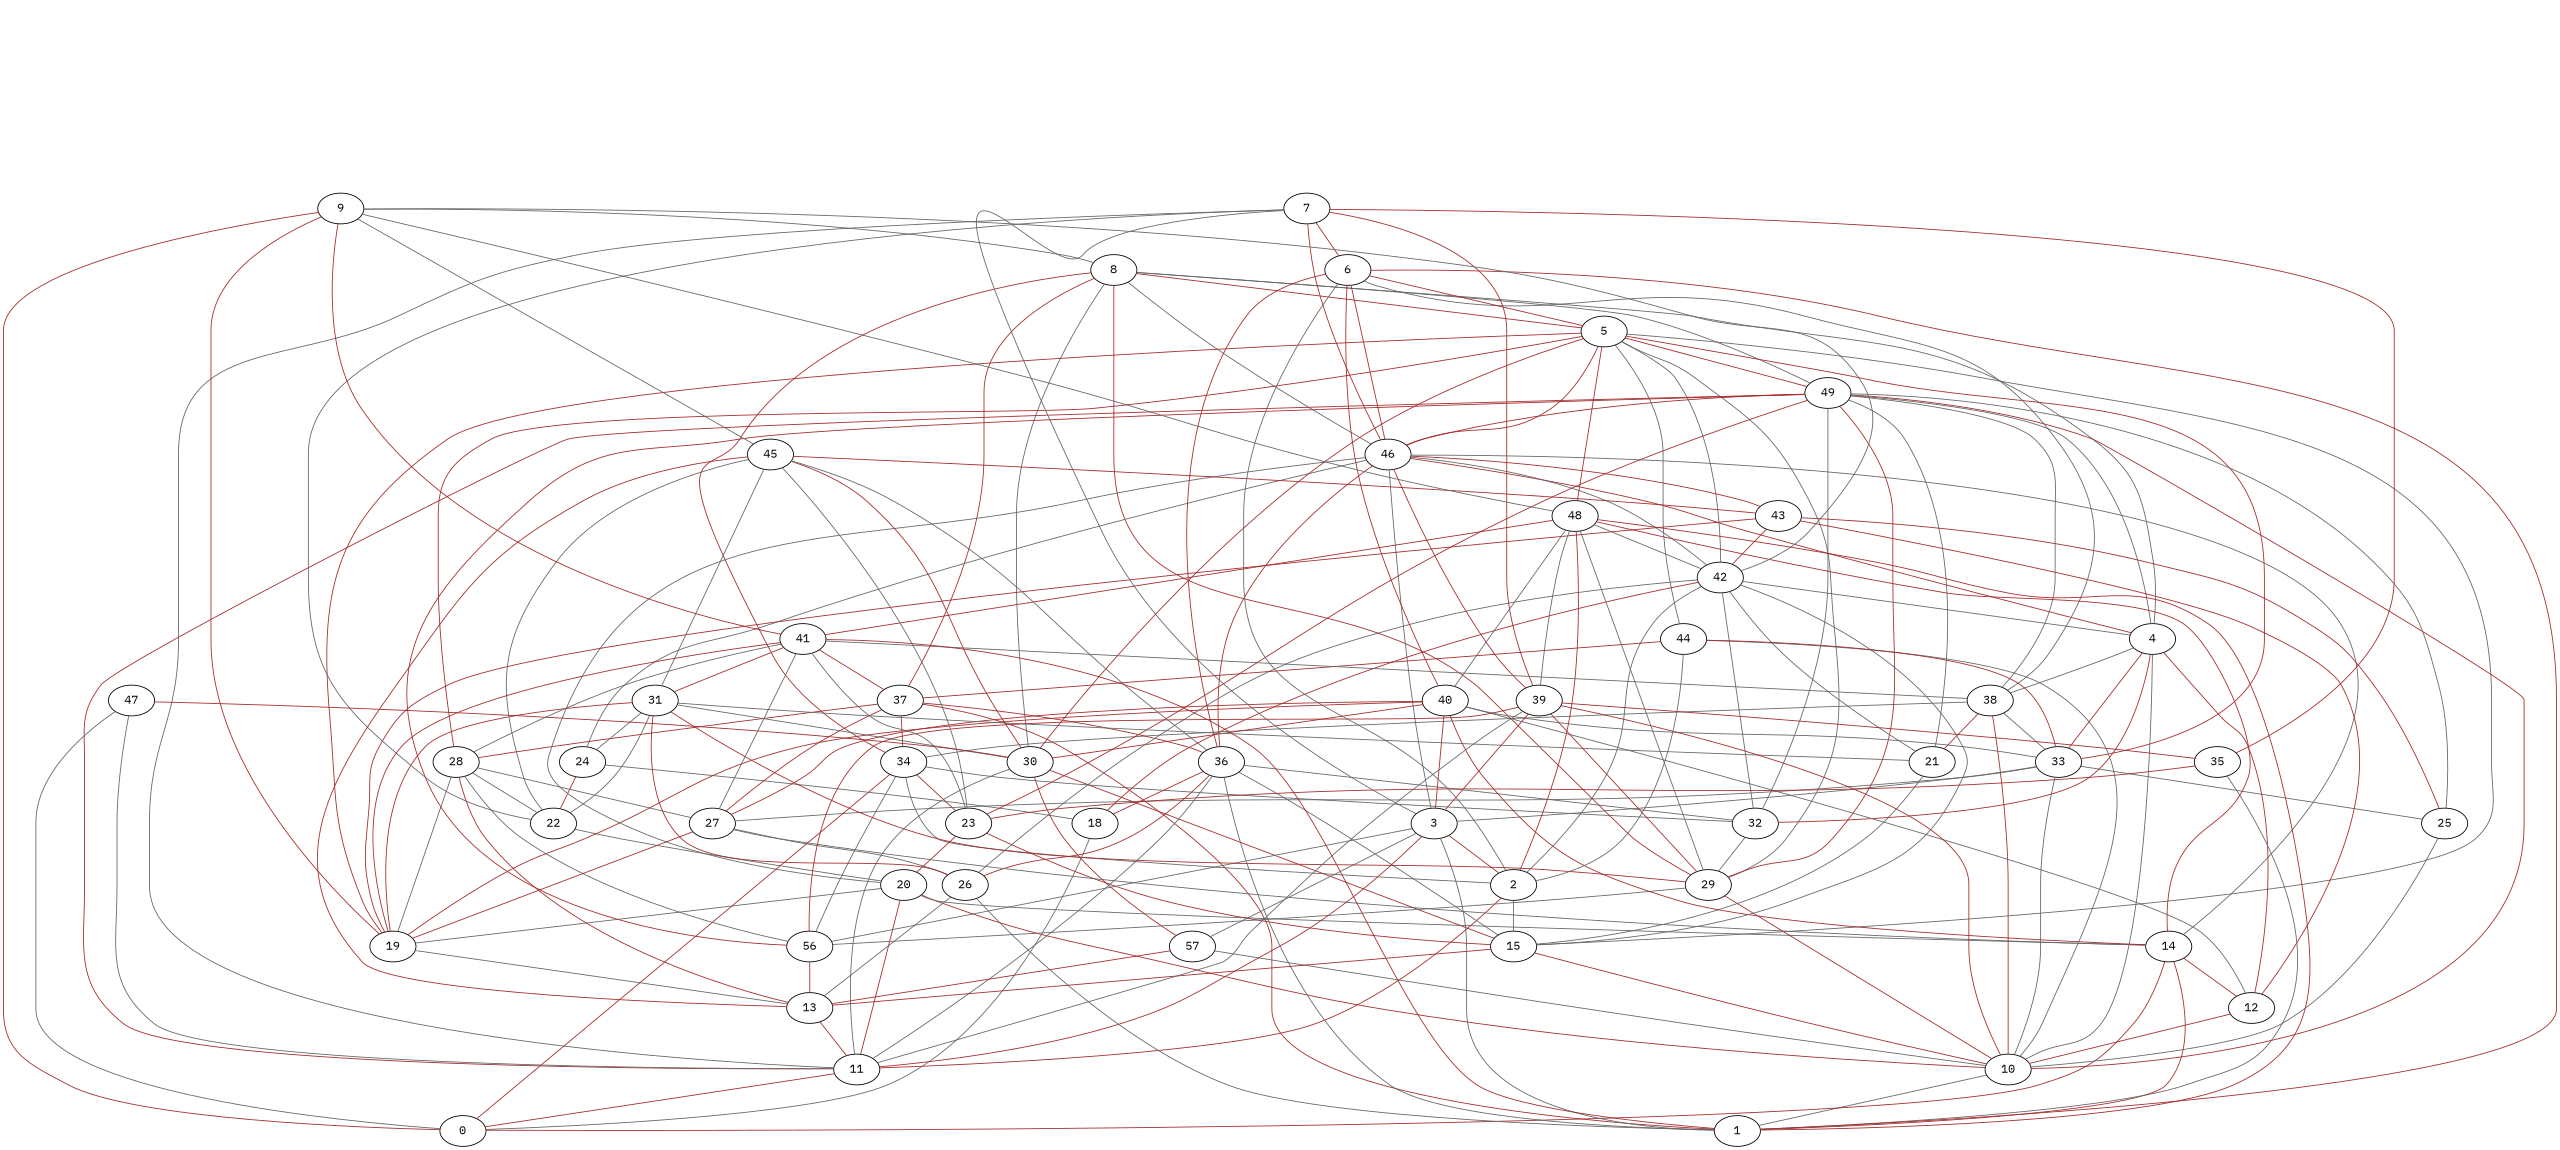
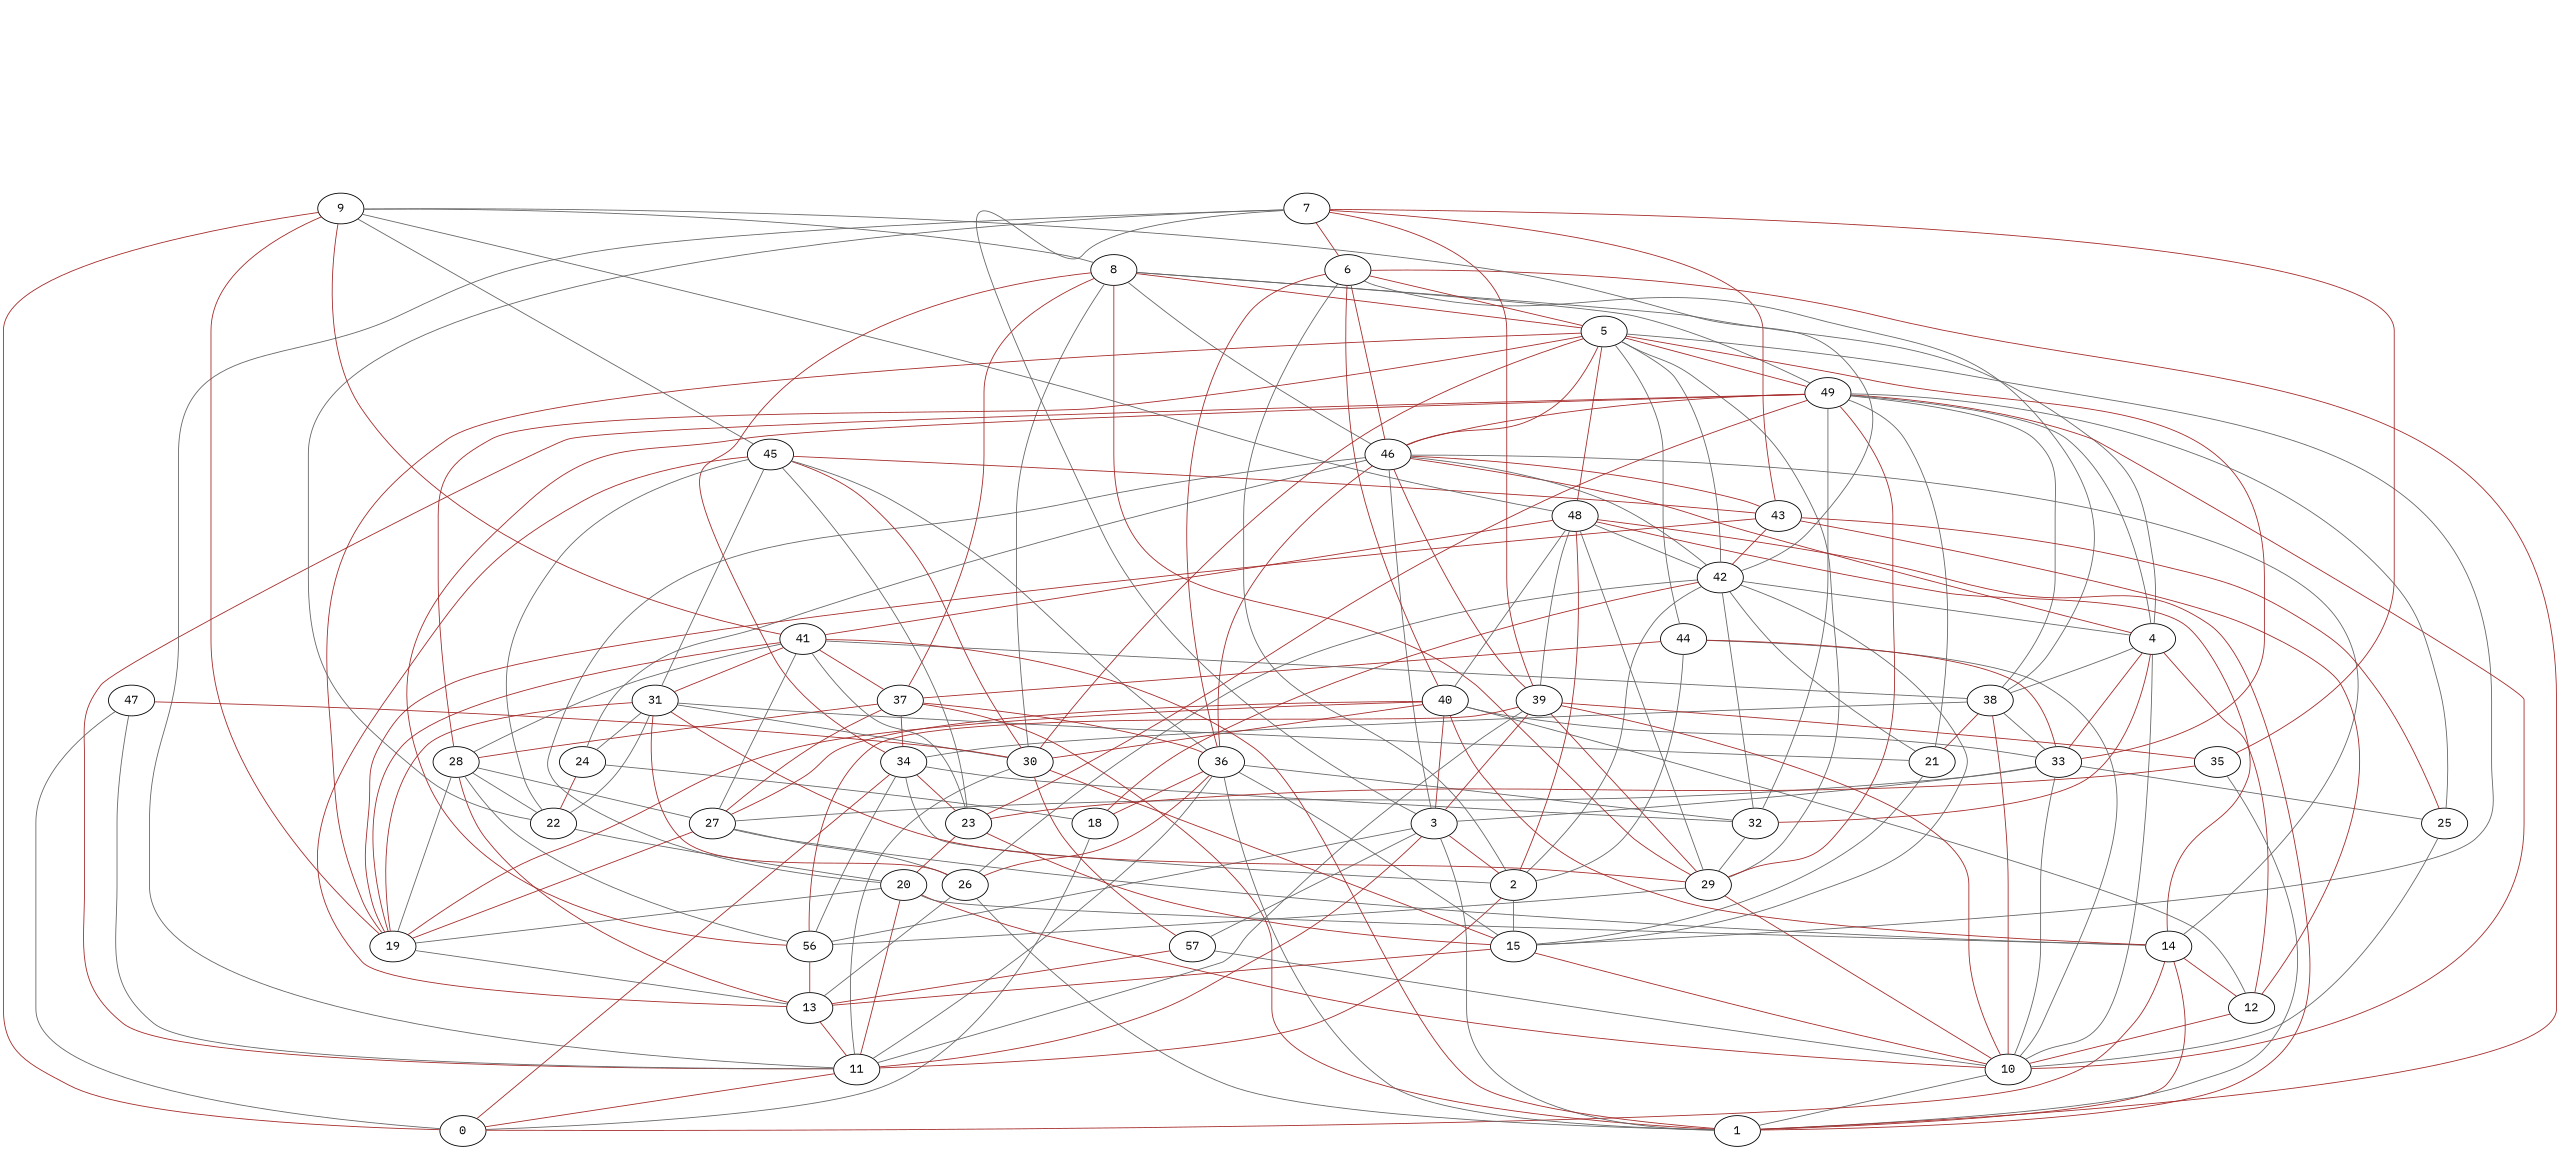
edge "7" -- "46": now "7" -- "43"
